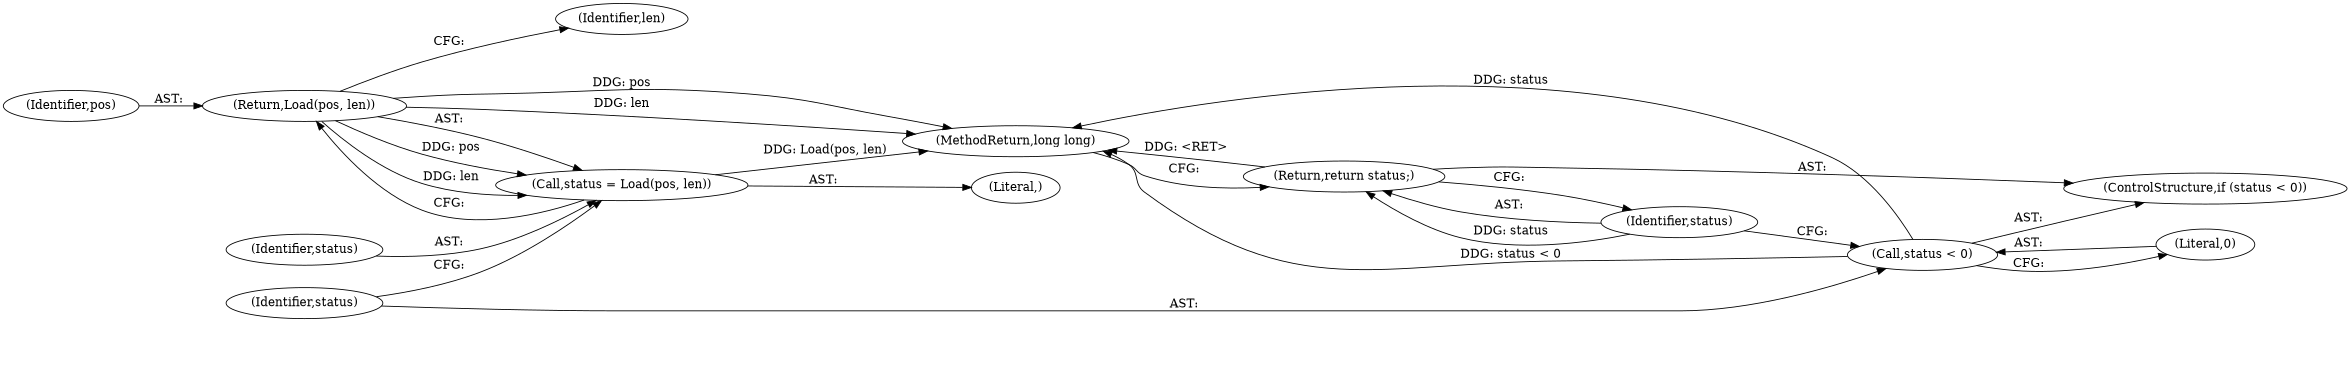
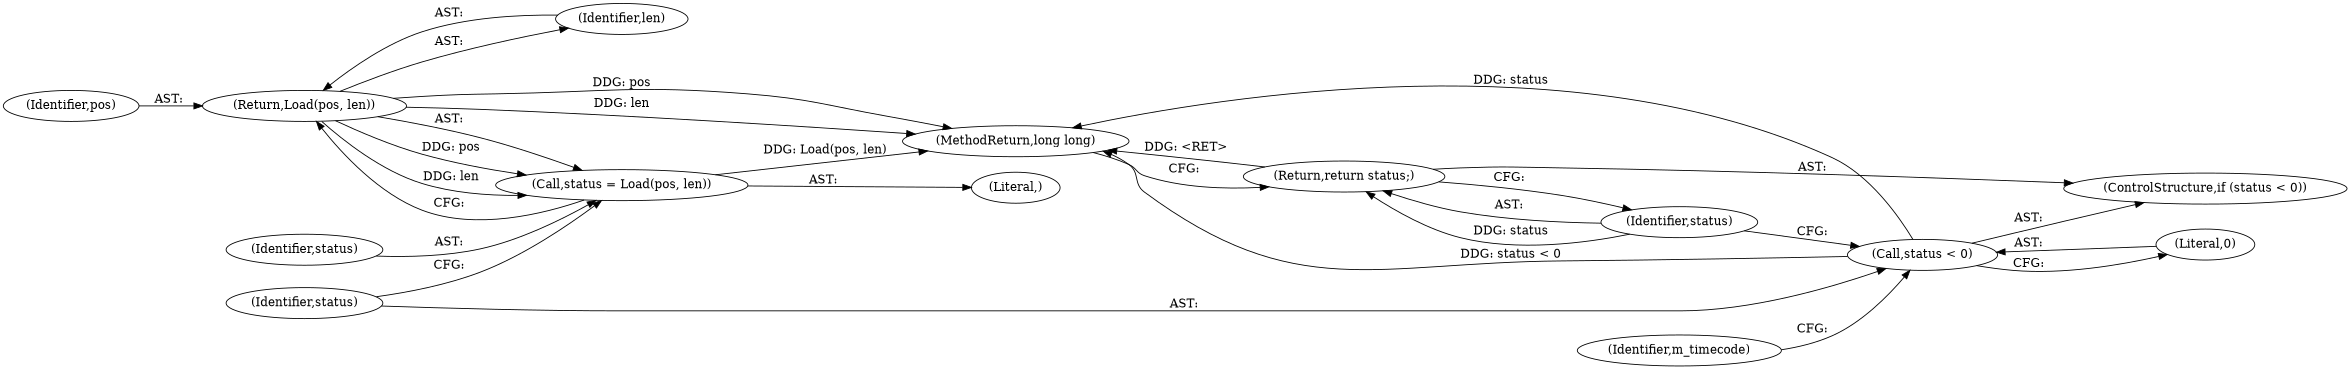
edge "(Identifier,len)" -> "(Return,Load(pos, len))": added, label "AST:"
edge "(Return,Load(pos, len))" -> "(Identifier,len)": label "CFG: " -> "AST: "
node "(Identifier,m_timecode)": added
